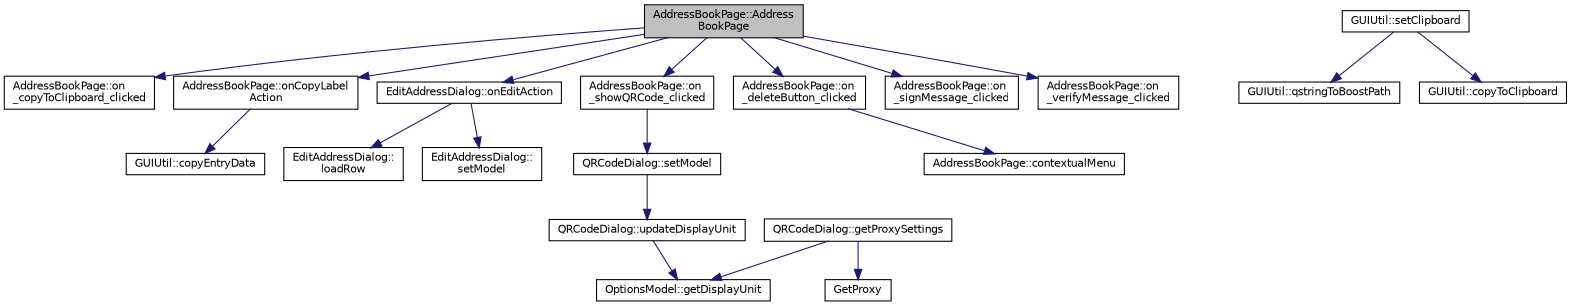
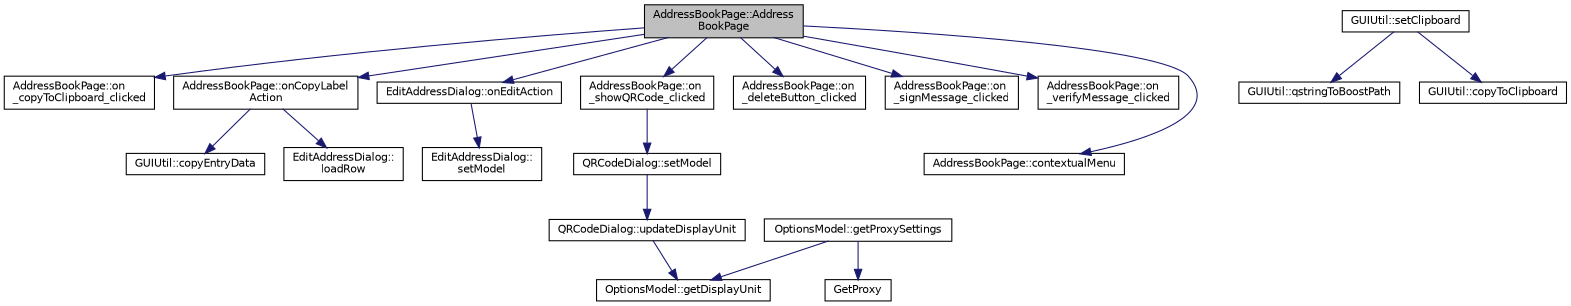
edge "EditAddressDialog::onEditAction" -> "EditAddressDialog:: loadRow": now "AddressBookPage::onCopyLabel Action" -> "EditAddressDialog:: loadRow"
edge "AddressBookPage::on _deleteButton_clicked" -> "AddressBookPage::contextualMenu": now "AddressBookPage::Address BookPage" -> "AddressBookPage::contextualMenu"
node "QRCodeDialog::getProxySettings": label "QRCodeDialog::getProxySettings" -> "OptionsModel::getProxySettings"
